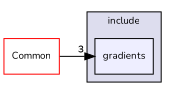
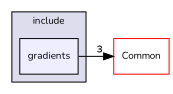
edge "Common" -> "gradients": reversed
